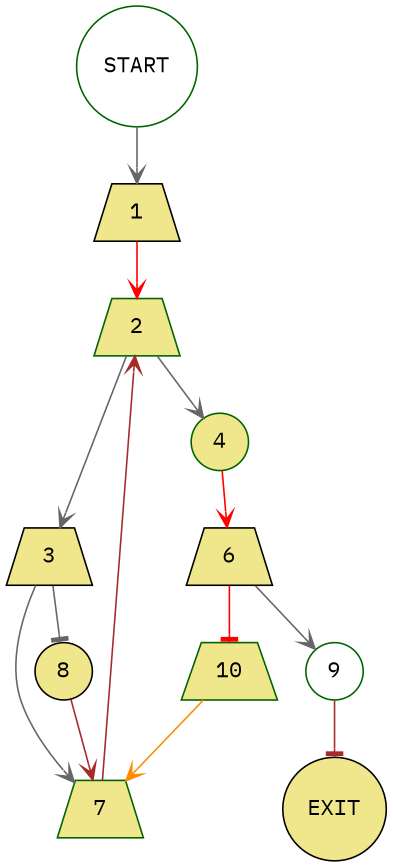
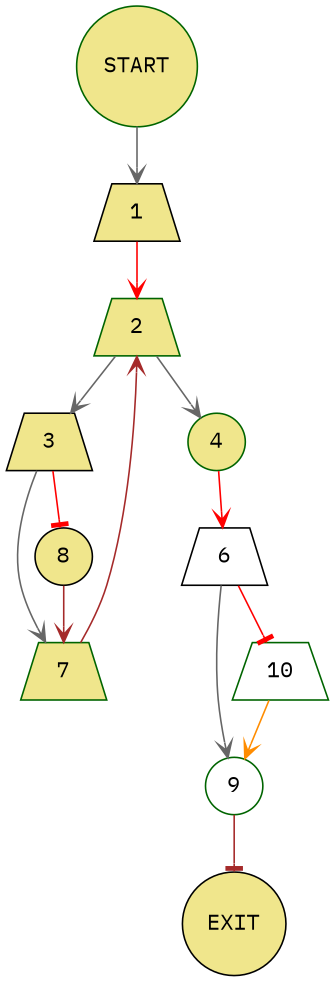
node "START": fillcolor white -> khaki
node "6": fillcolor khaki -> white
edge "3" -> "8": color gray40 -> red
node "10": fillcolor khaki -> white
edge "10" -> "7": now "10" -> "9"
